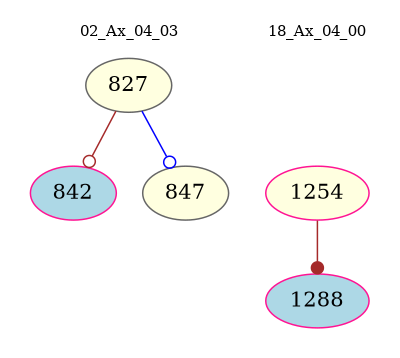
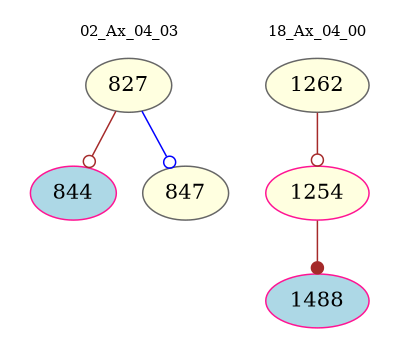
node "1262": added
node "842": label "842" -> "844"
node "1288": label "1288" -> "1488"
